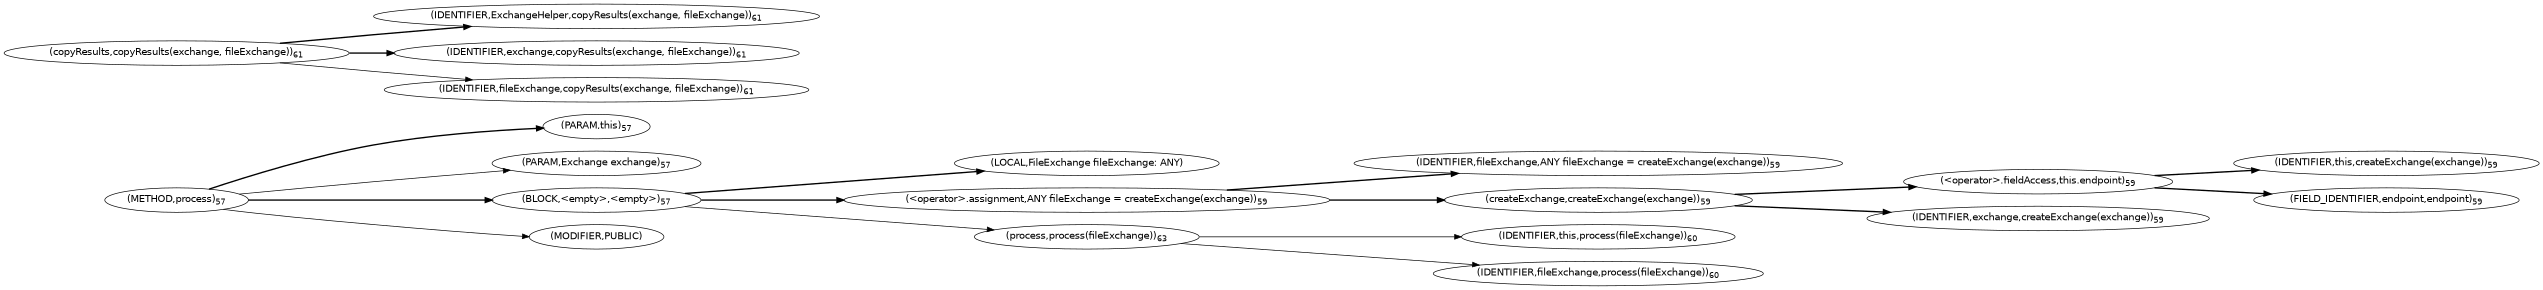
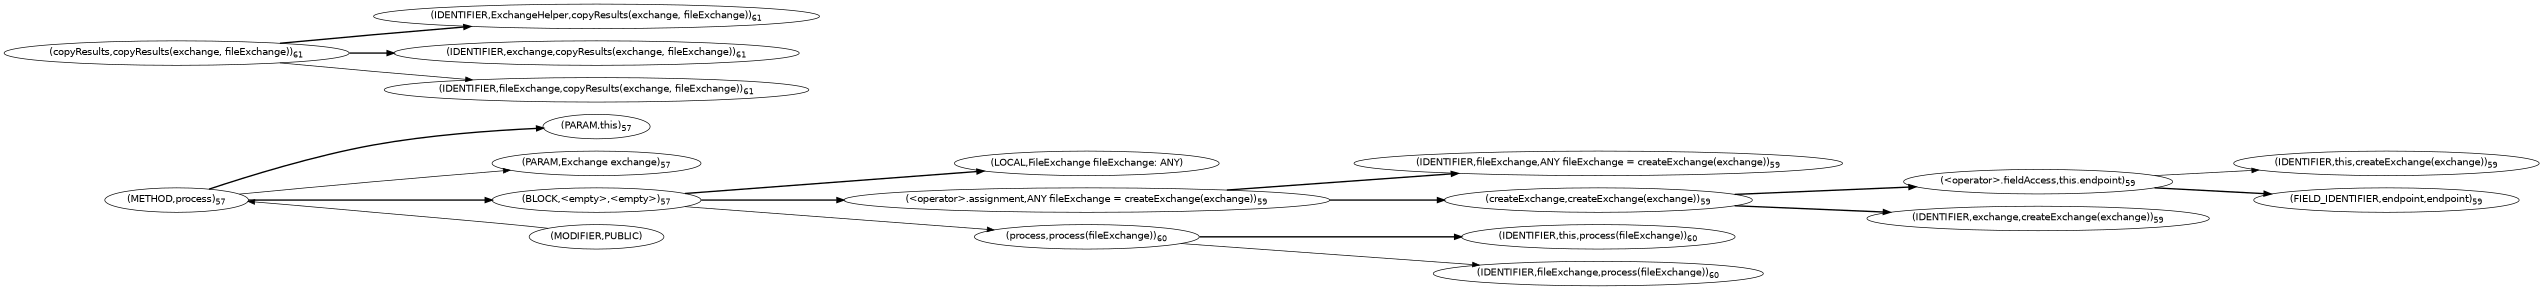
edge "(<operator>.fieldAccess,this.endpoint)" -> "(IDENTIFIER,this,createExchange(exchange))": style bold -> solid
edge "(METHOD,process)" -> "(MODIFIER,PUBLIC)": reversed
node "(process,process(fileExchange))": text "63" -> "60"
edge "(process,process(fileExchange))" -> "(IDENTIFIER,this,process(fileExchange))": style solid -> bold
